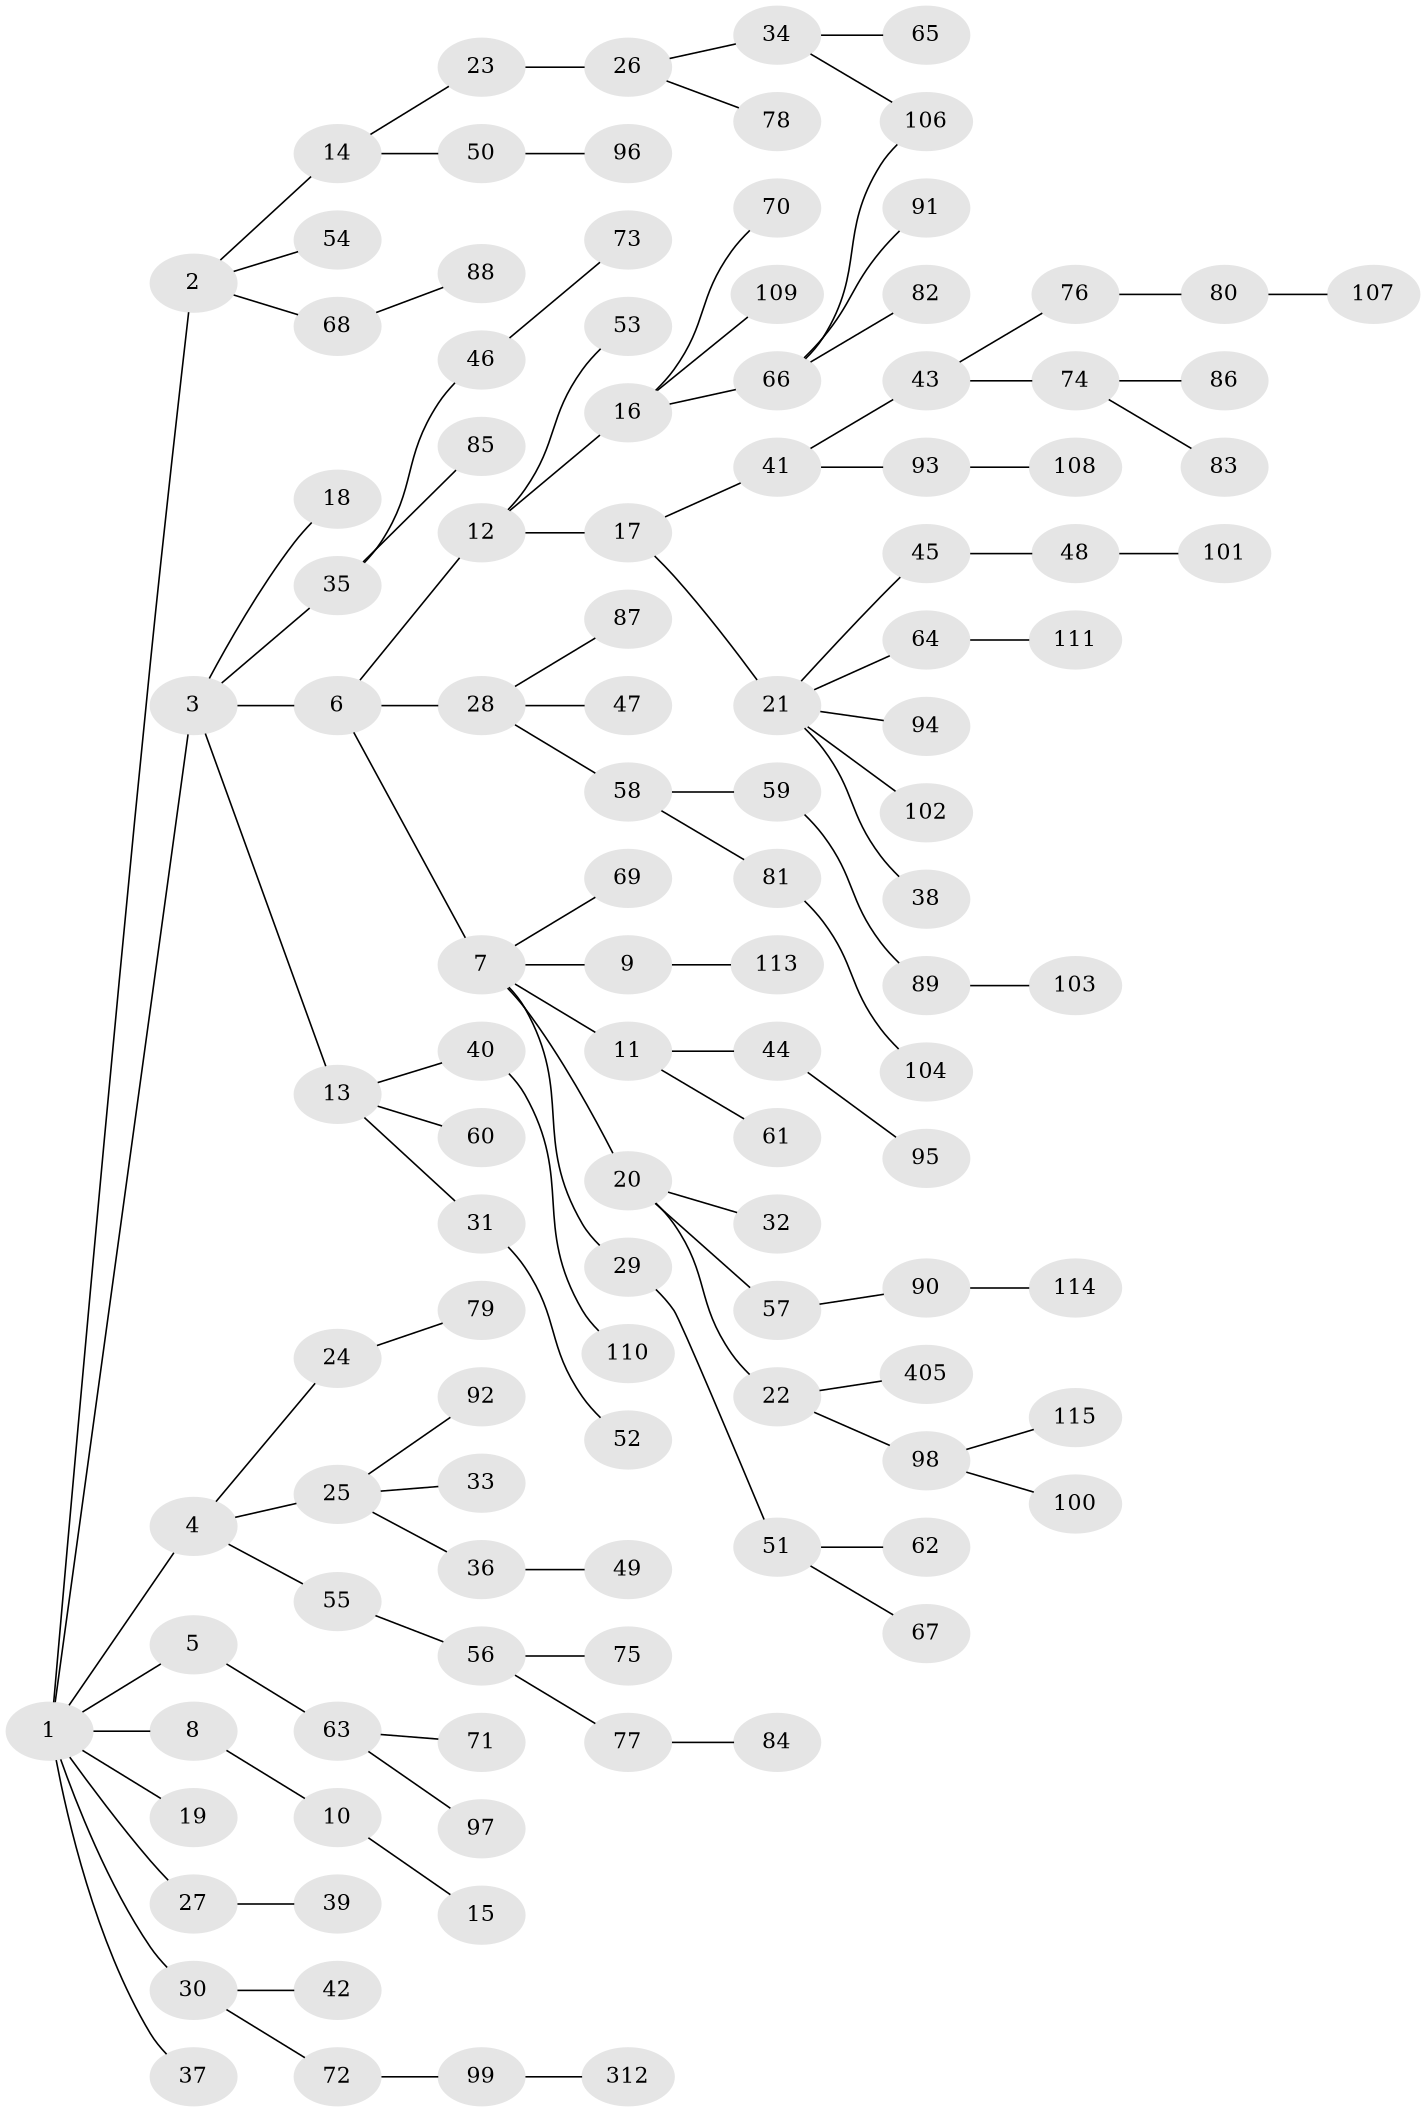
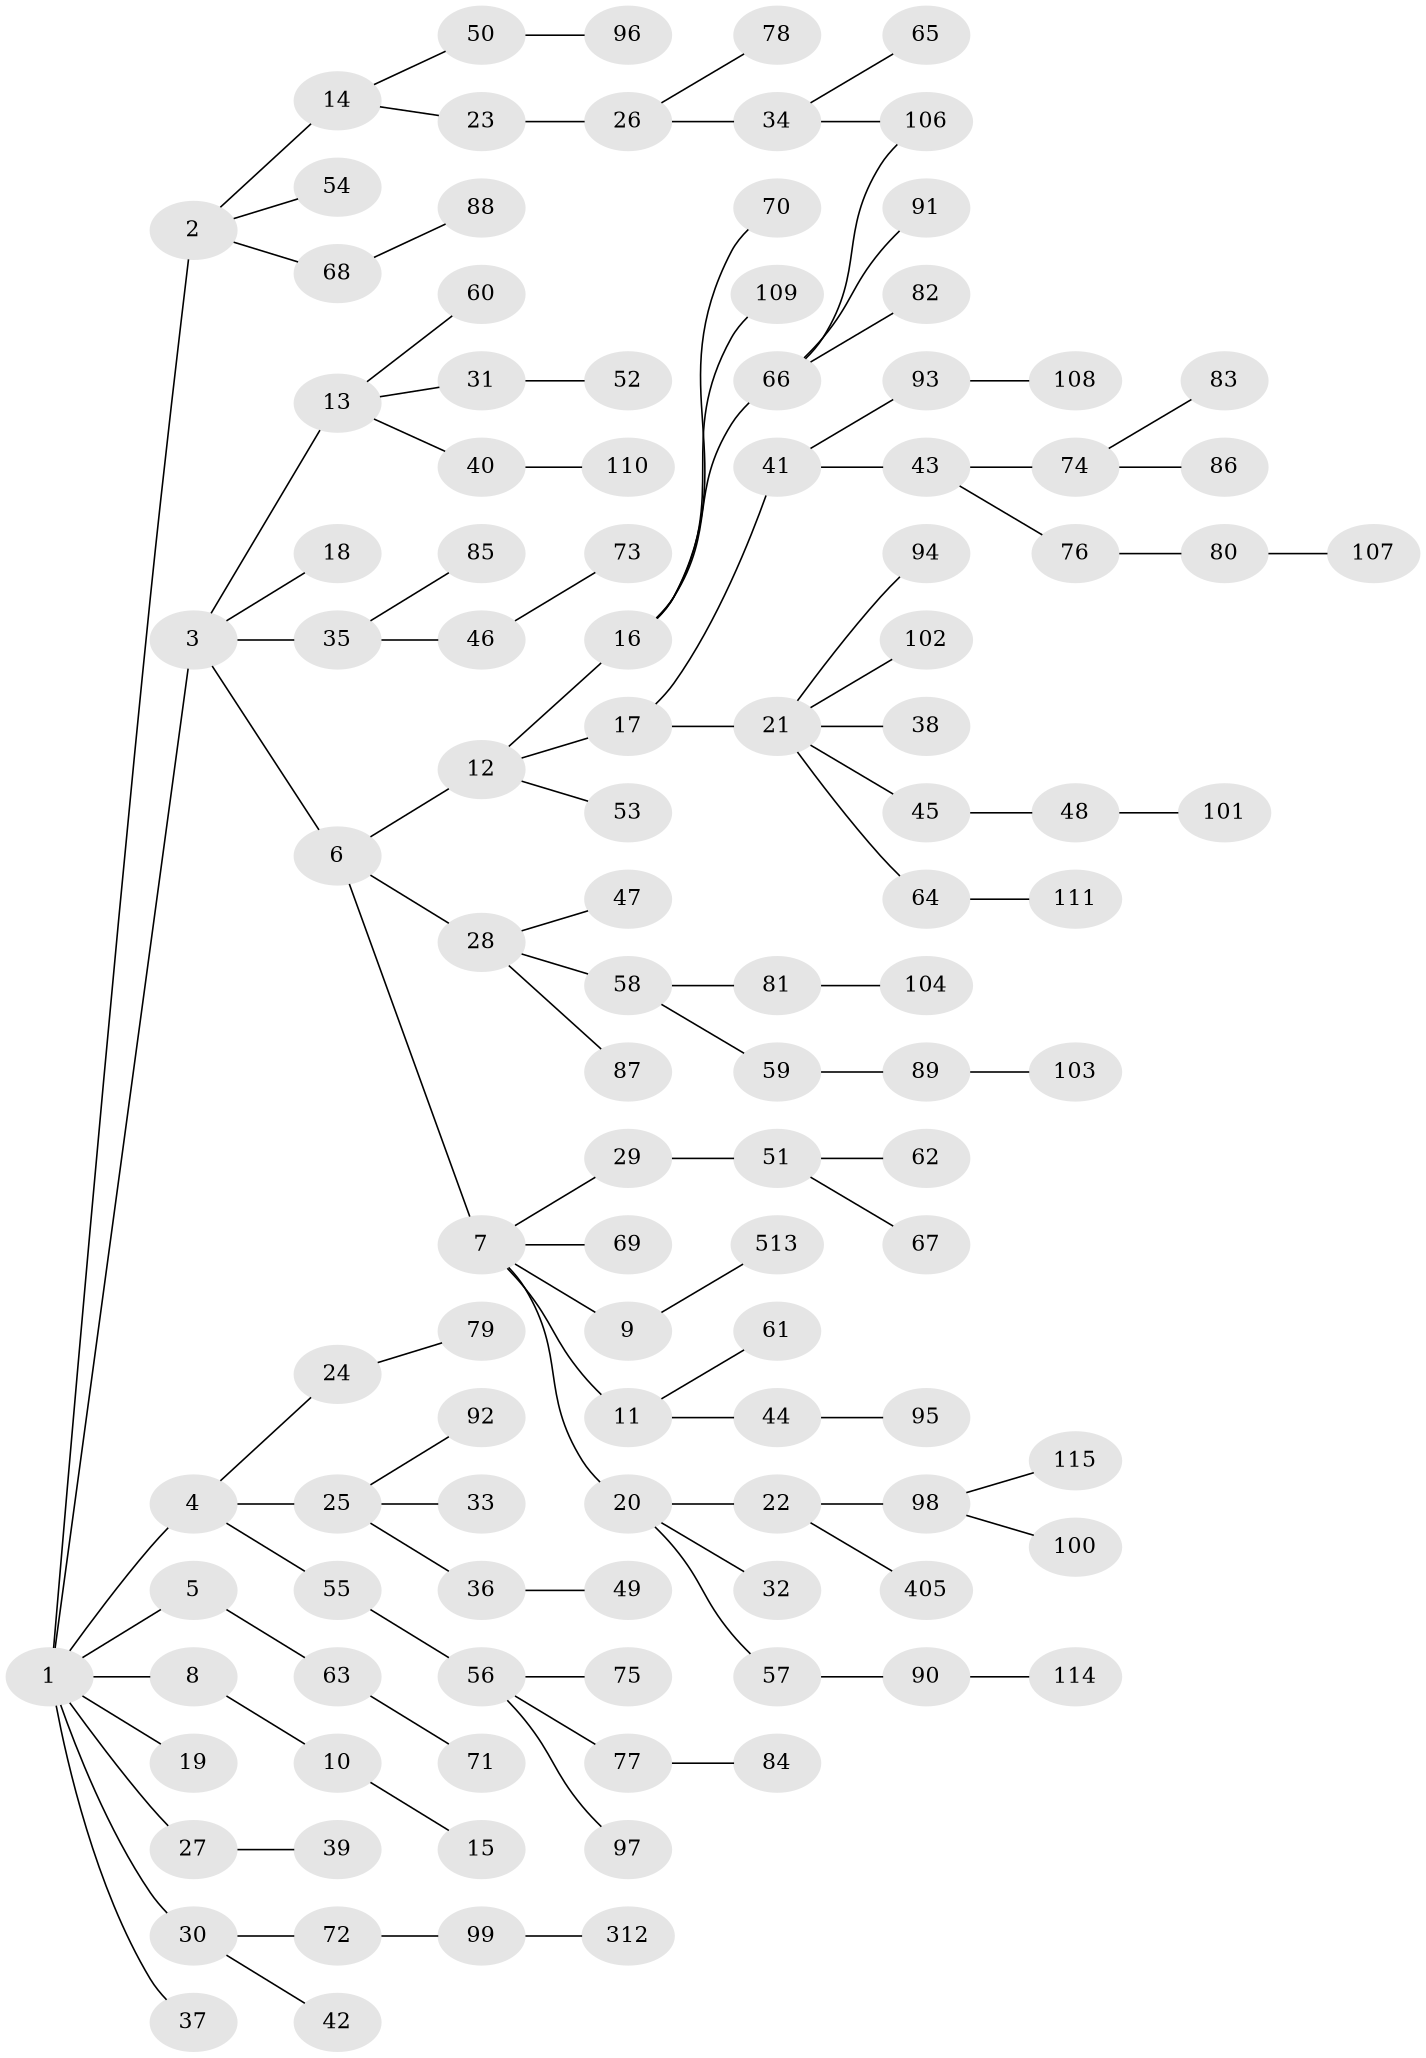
node "113": label "113" -> "513"
edge "63" -- "97": now "56" -- "97"
